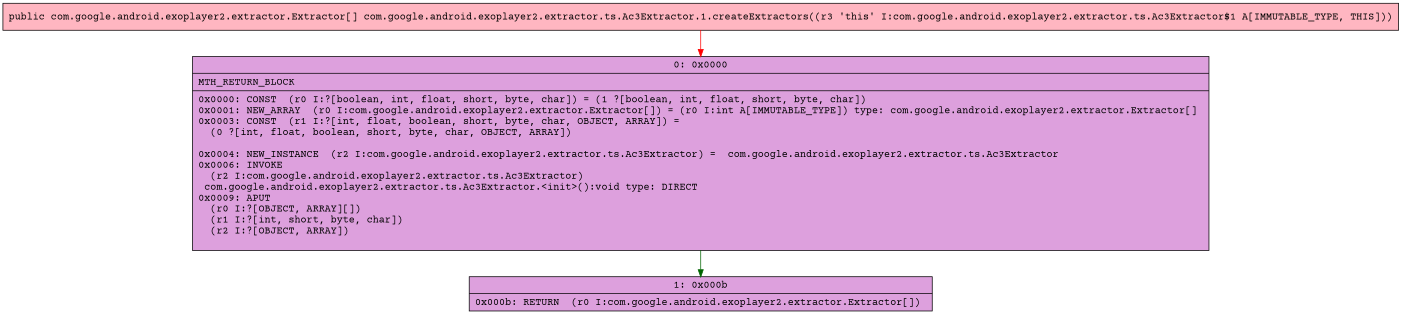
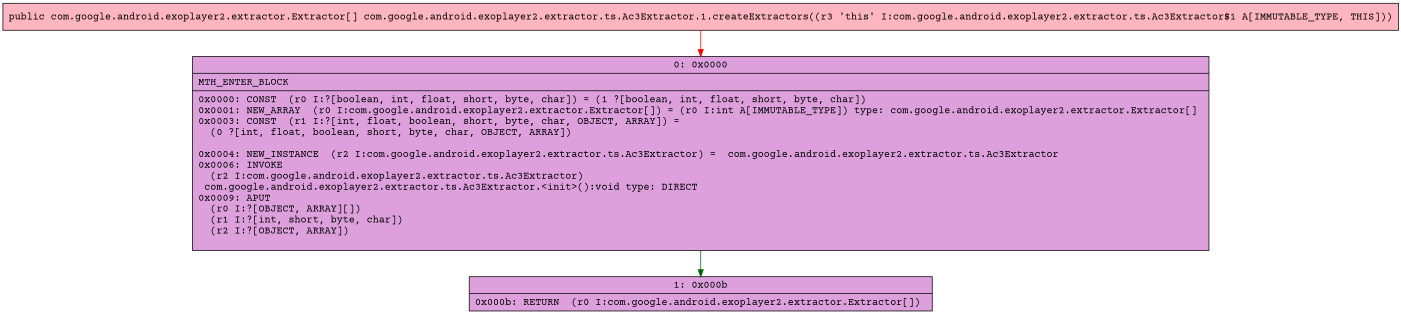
node "0: 0x0000": text "MTH_RETURN_BLOCK" -> "MTH_ENTER_BLOCK"
